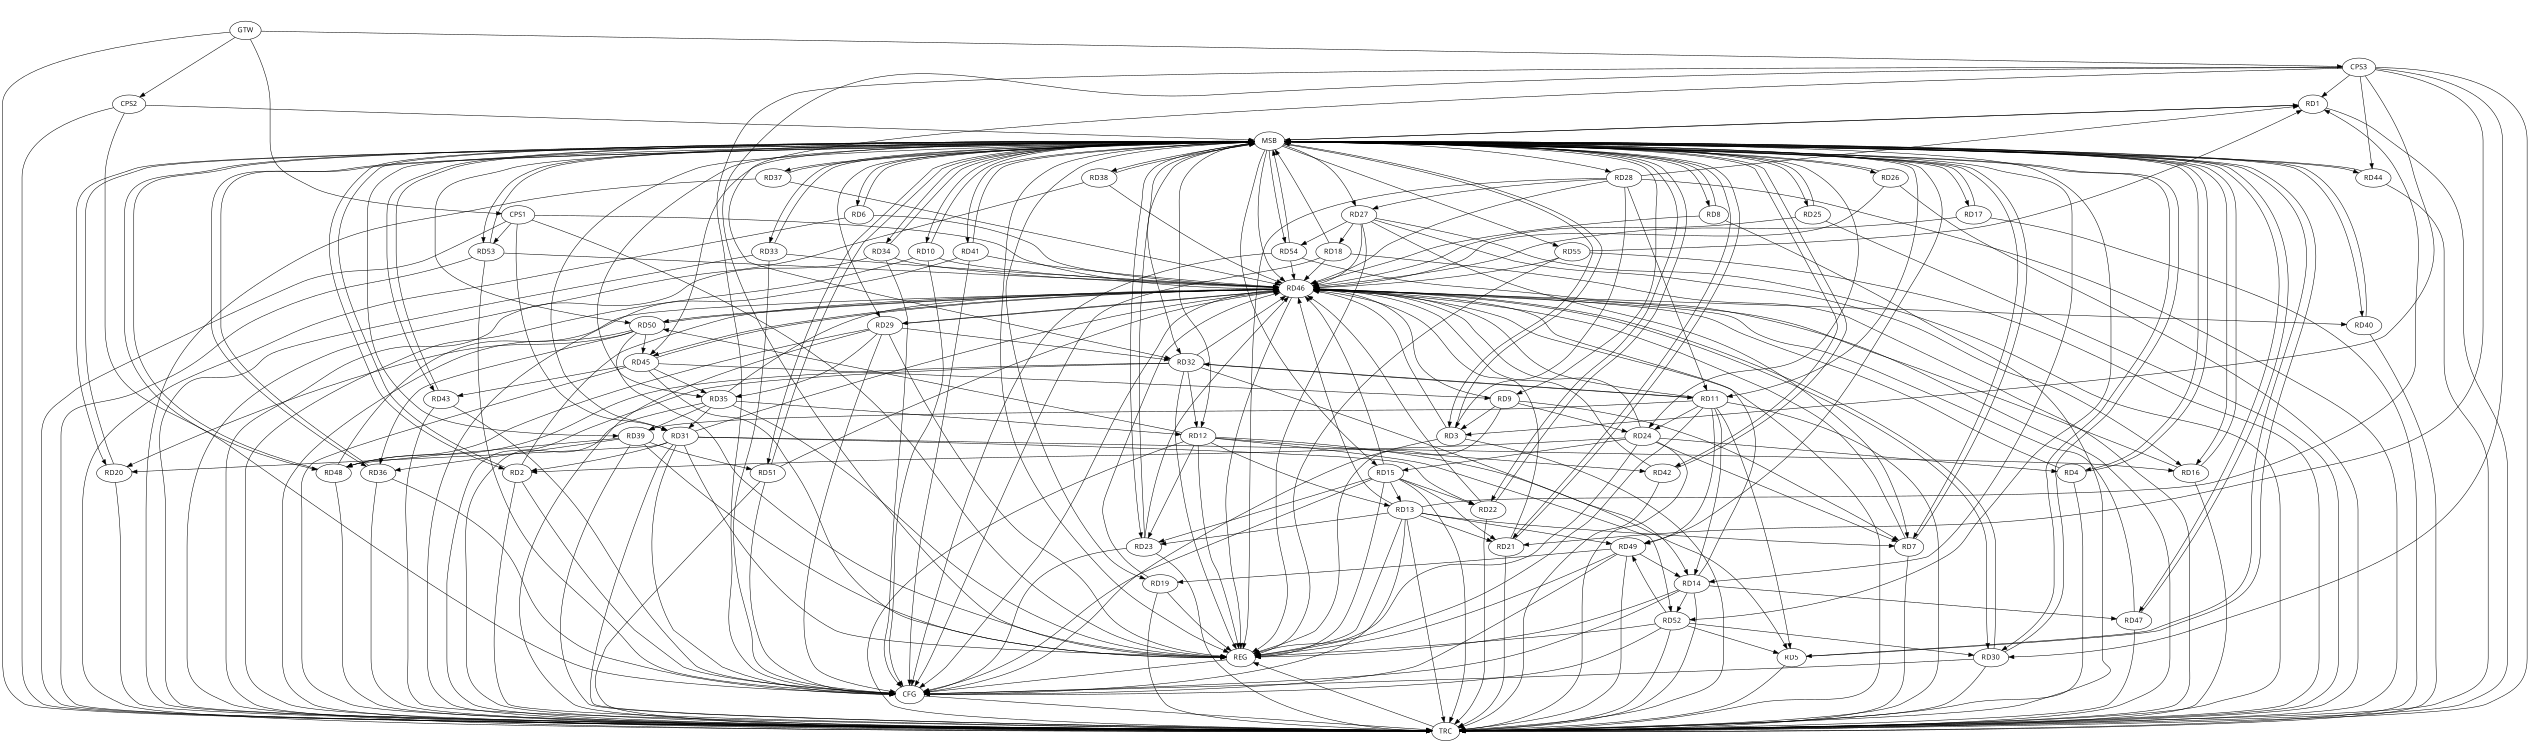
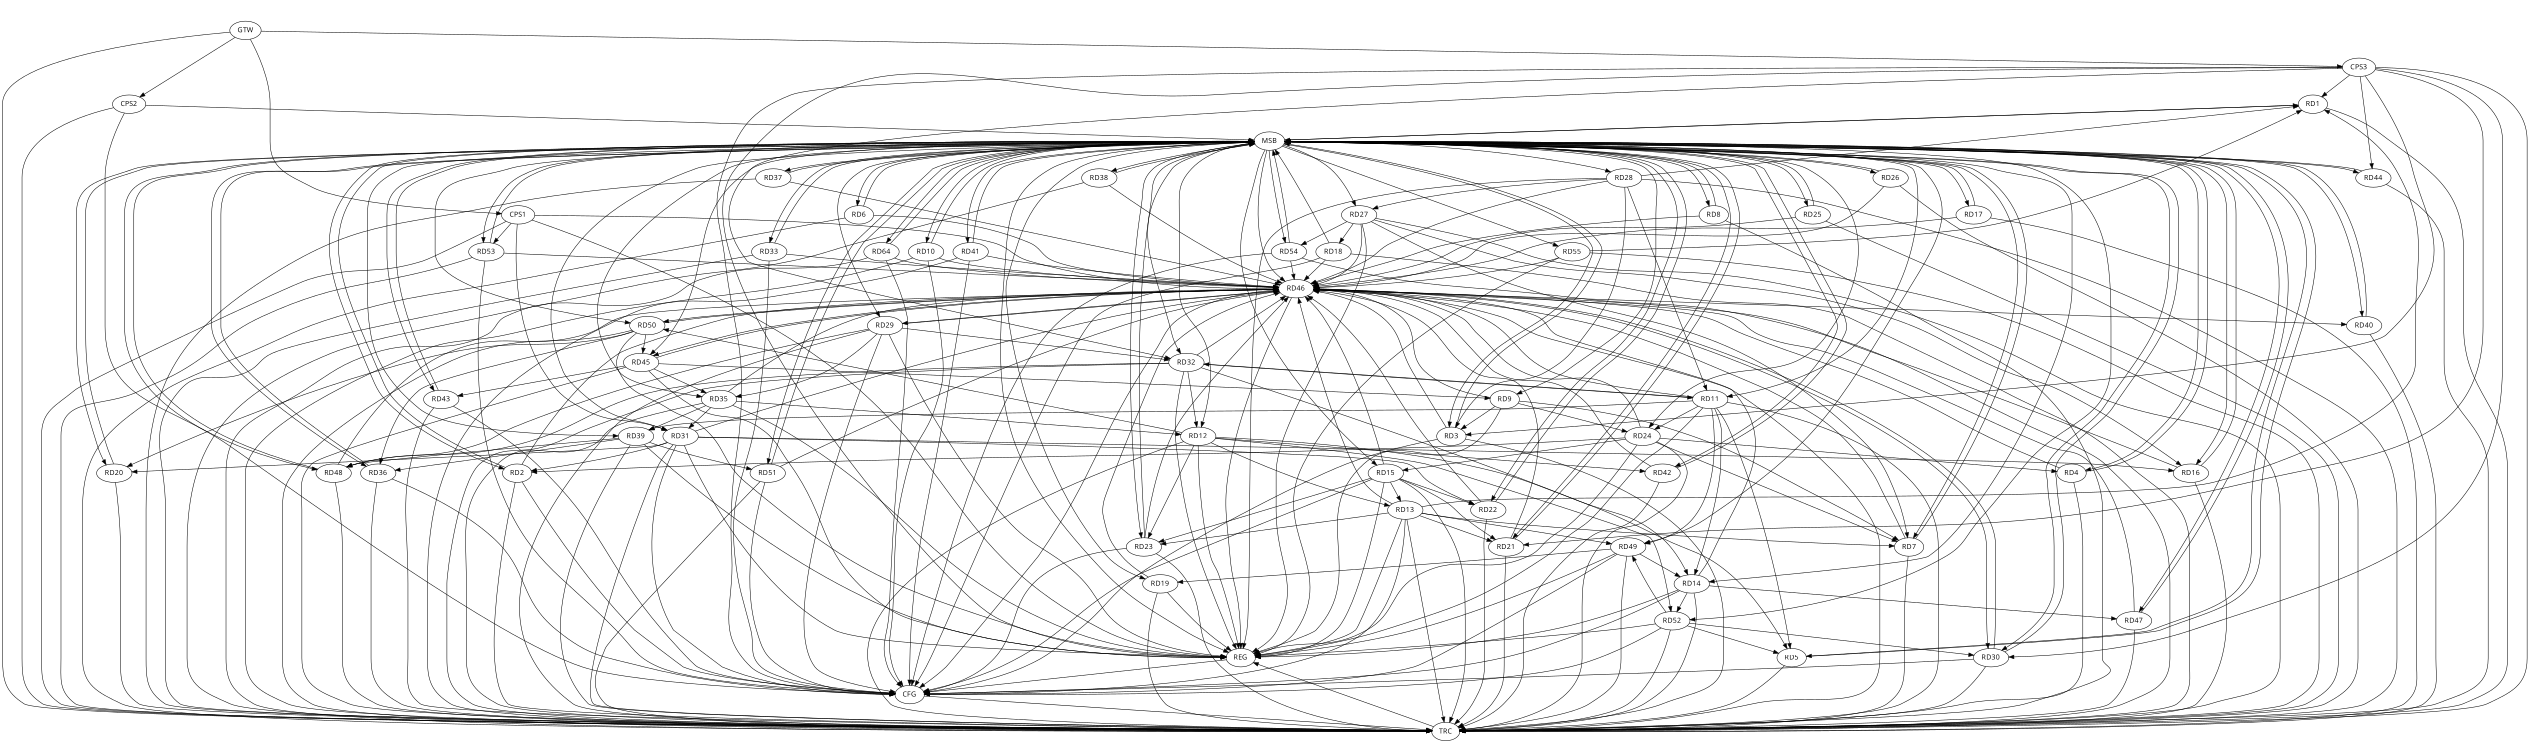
node "RD34": label "RD34" -> "RD64"
